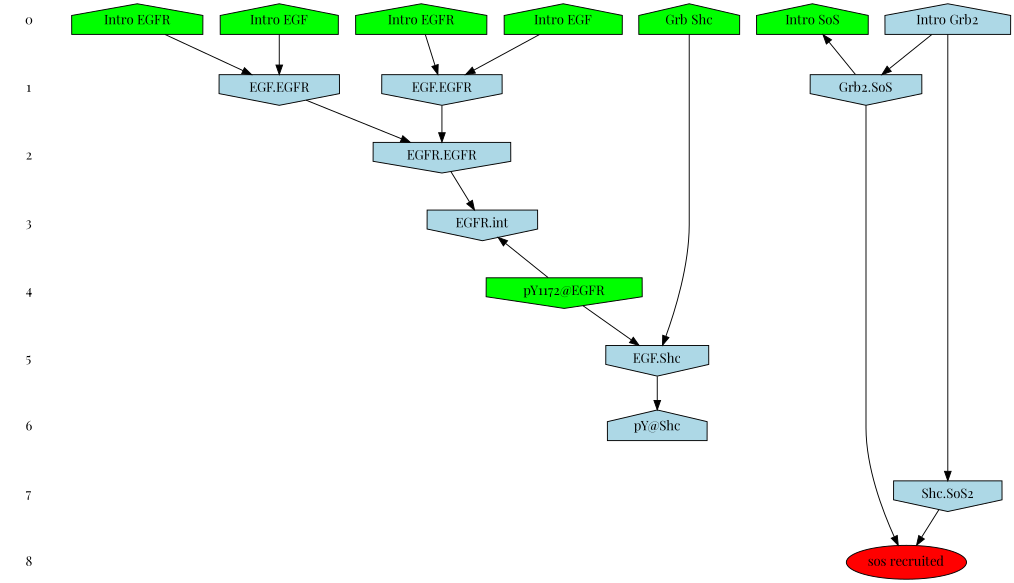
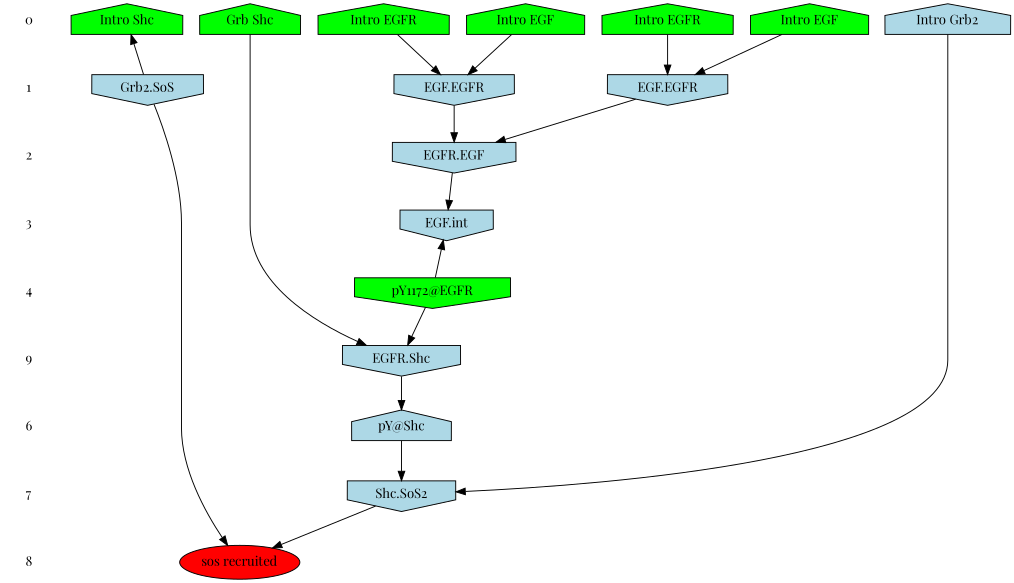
node "Intro SoS": label "Intro SoS" -> "Intro Shc"
edge "Intro Grb2" -> "Grb2.SoS": removed
node "EGFR.EGFR": label "EGFR.EGFR" -> "EGFR.EGF"
node "EGFR.int": label "EGFR.int" -> "EGF.int"
node "5": label "5" -> "9"
node "EGF.Shc": label "EGF.Shc" -> "EGFR.Shc"
edge "pY@Shc" -> "Shc.SoS2": added
